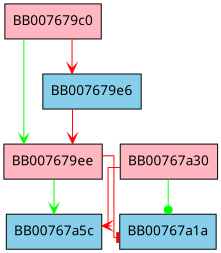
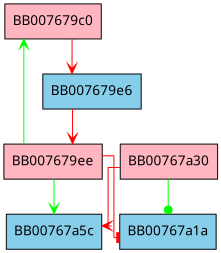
edge "BB007679c0" -> "BB007679ee": reversed
